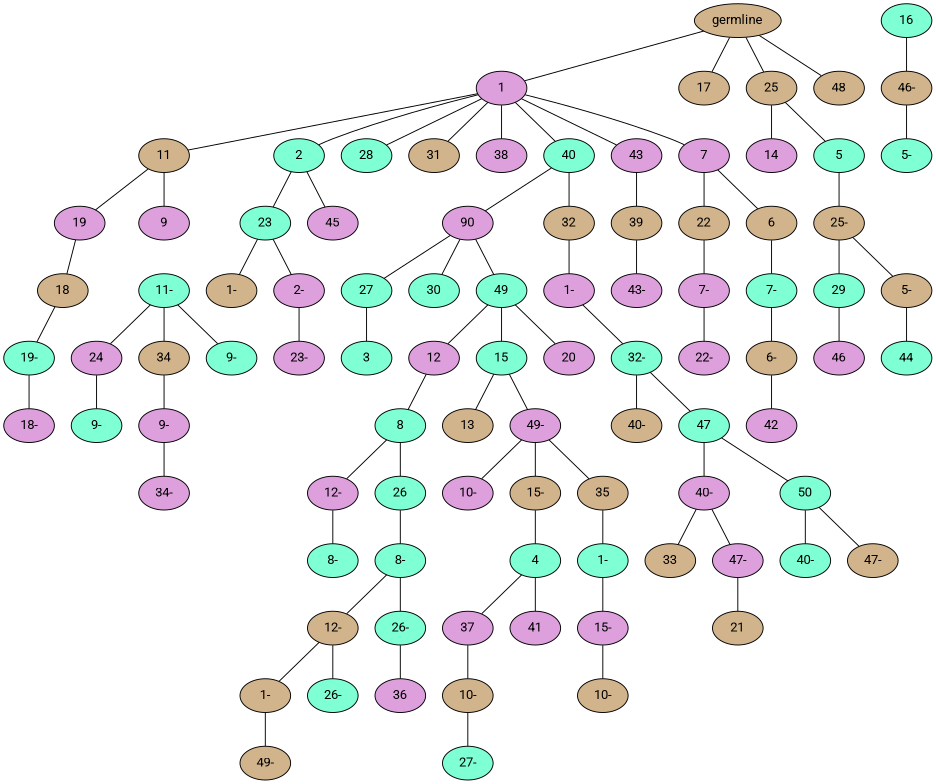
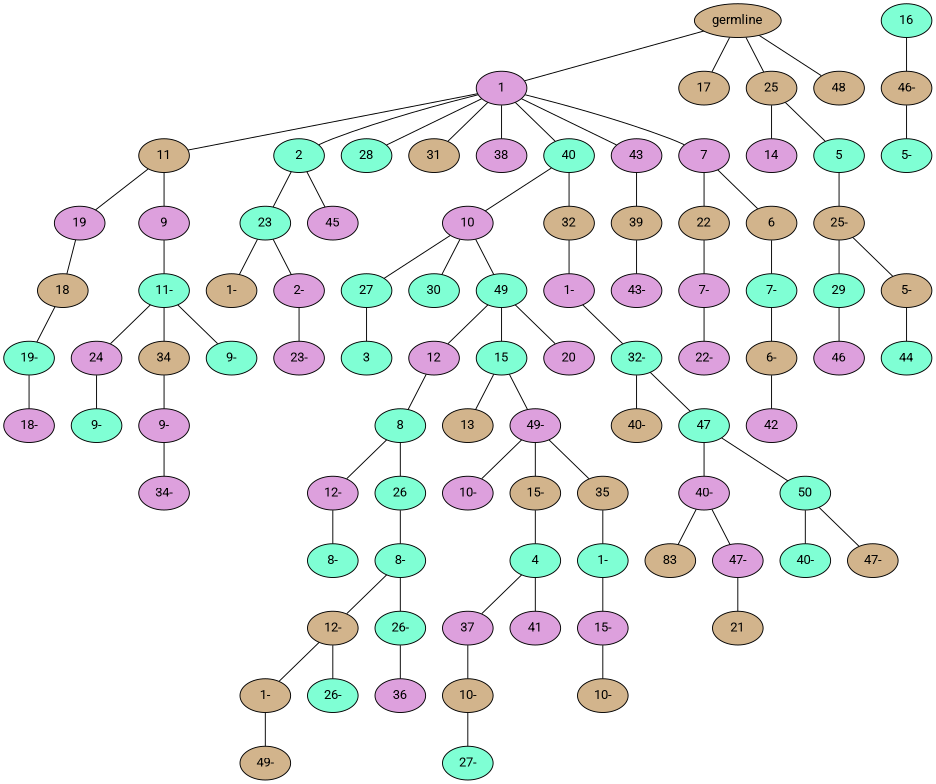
node "90": label "90" -> "10"
edge "9" -- "11-": added
node "33": label "33" -> "83"
